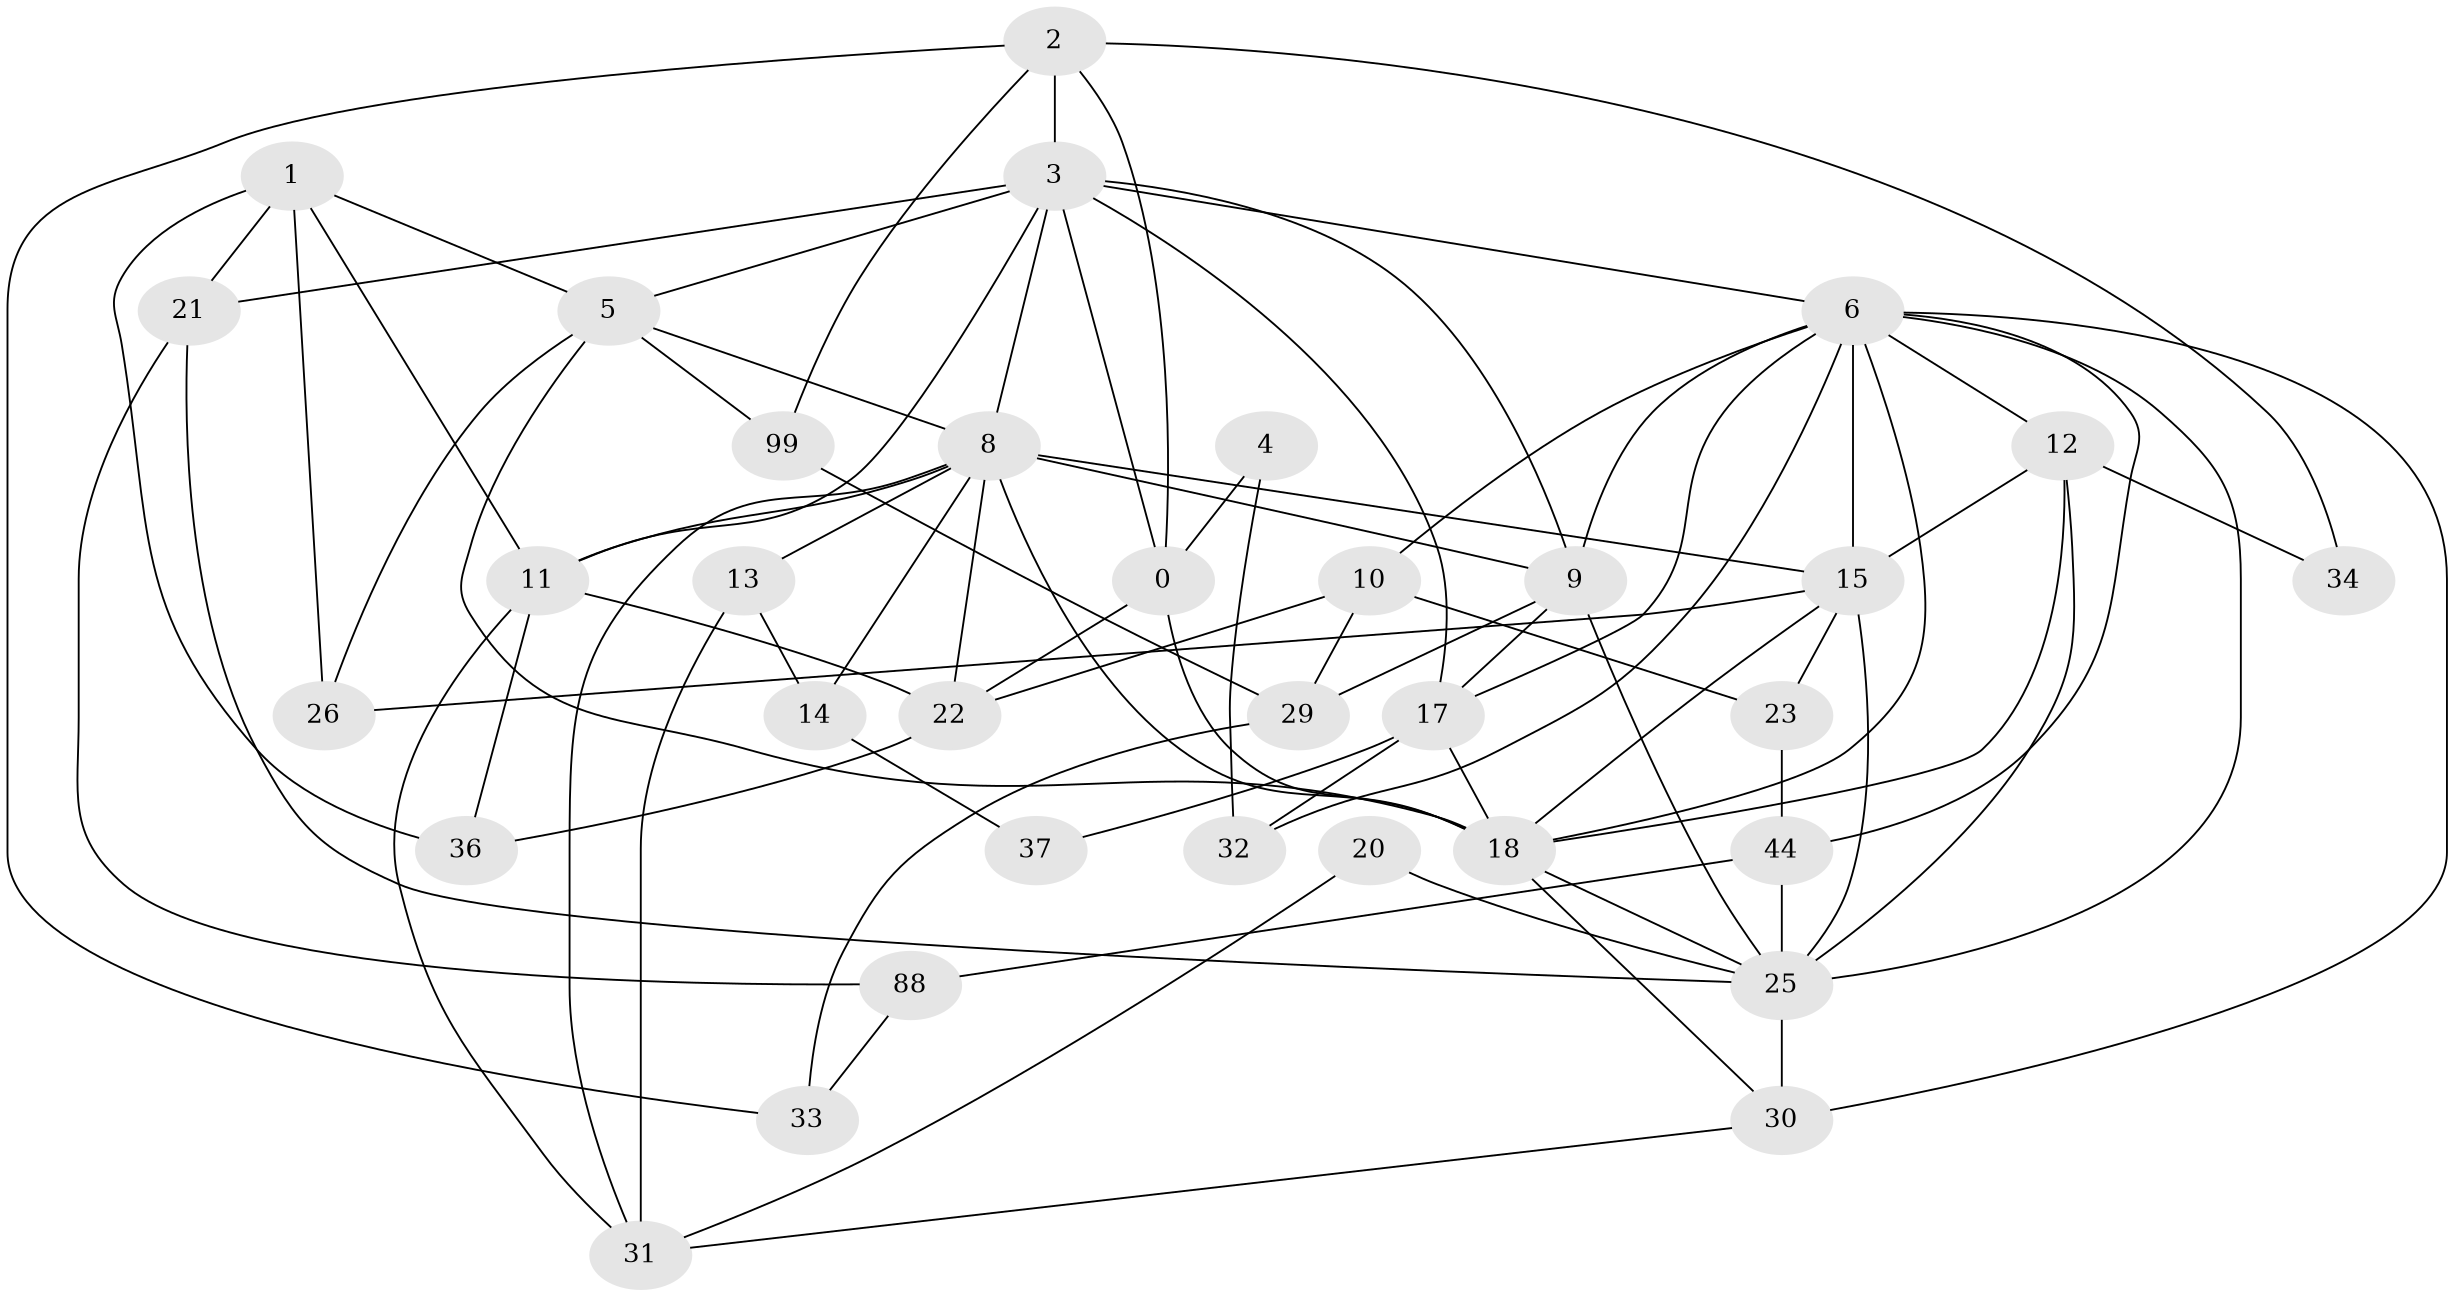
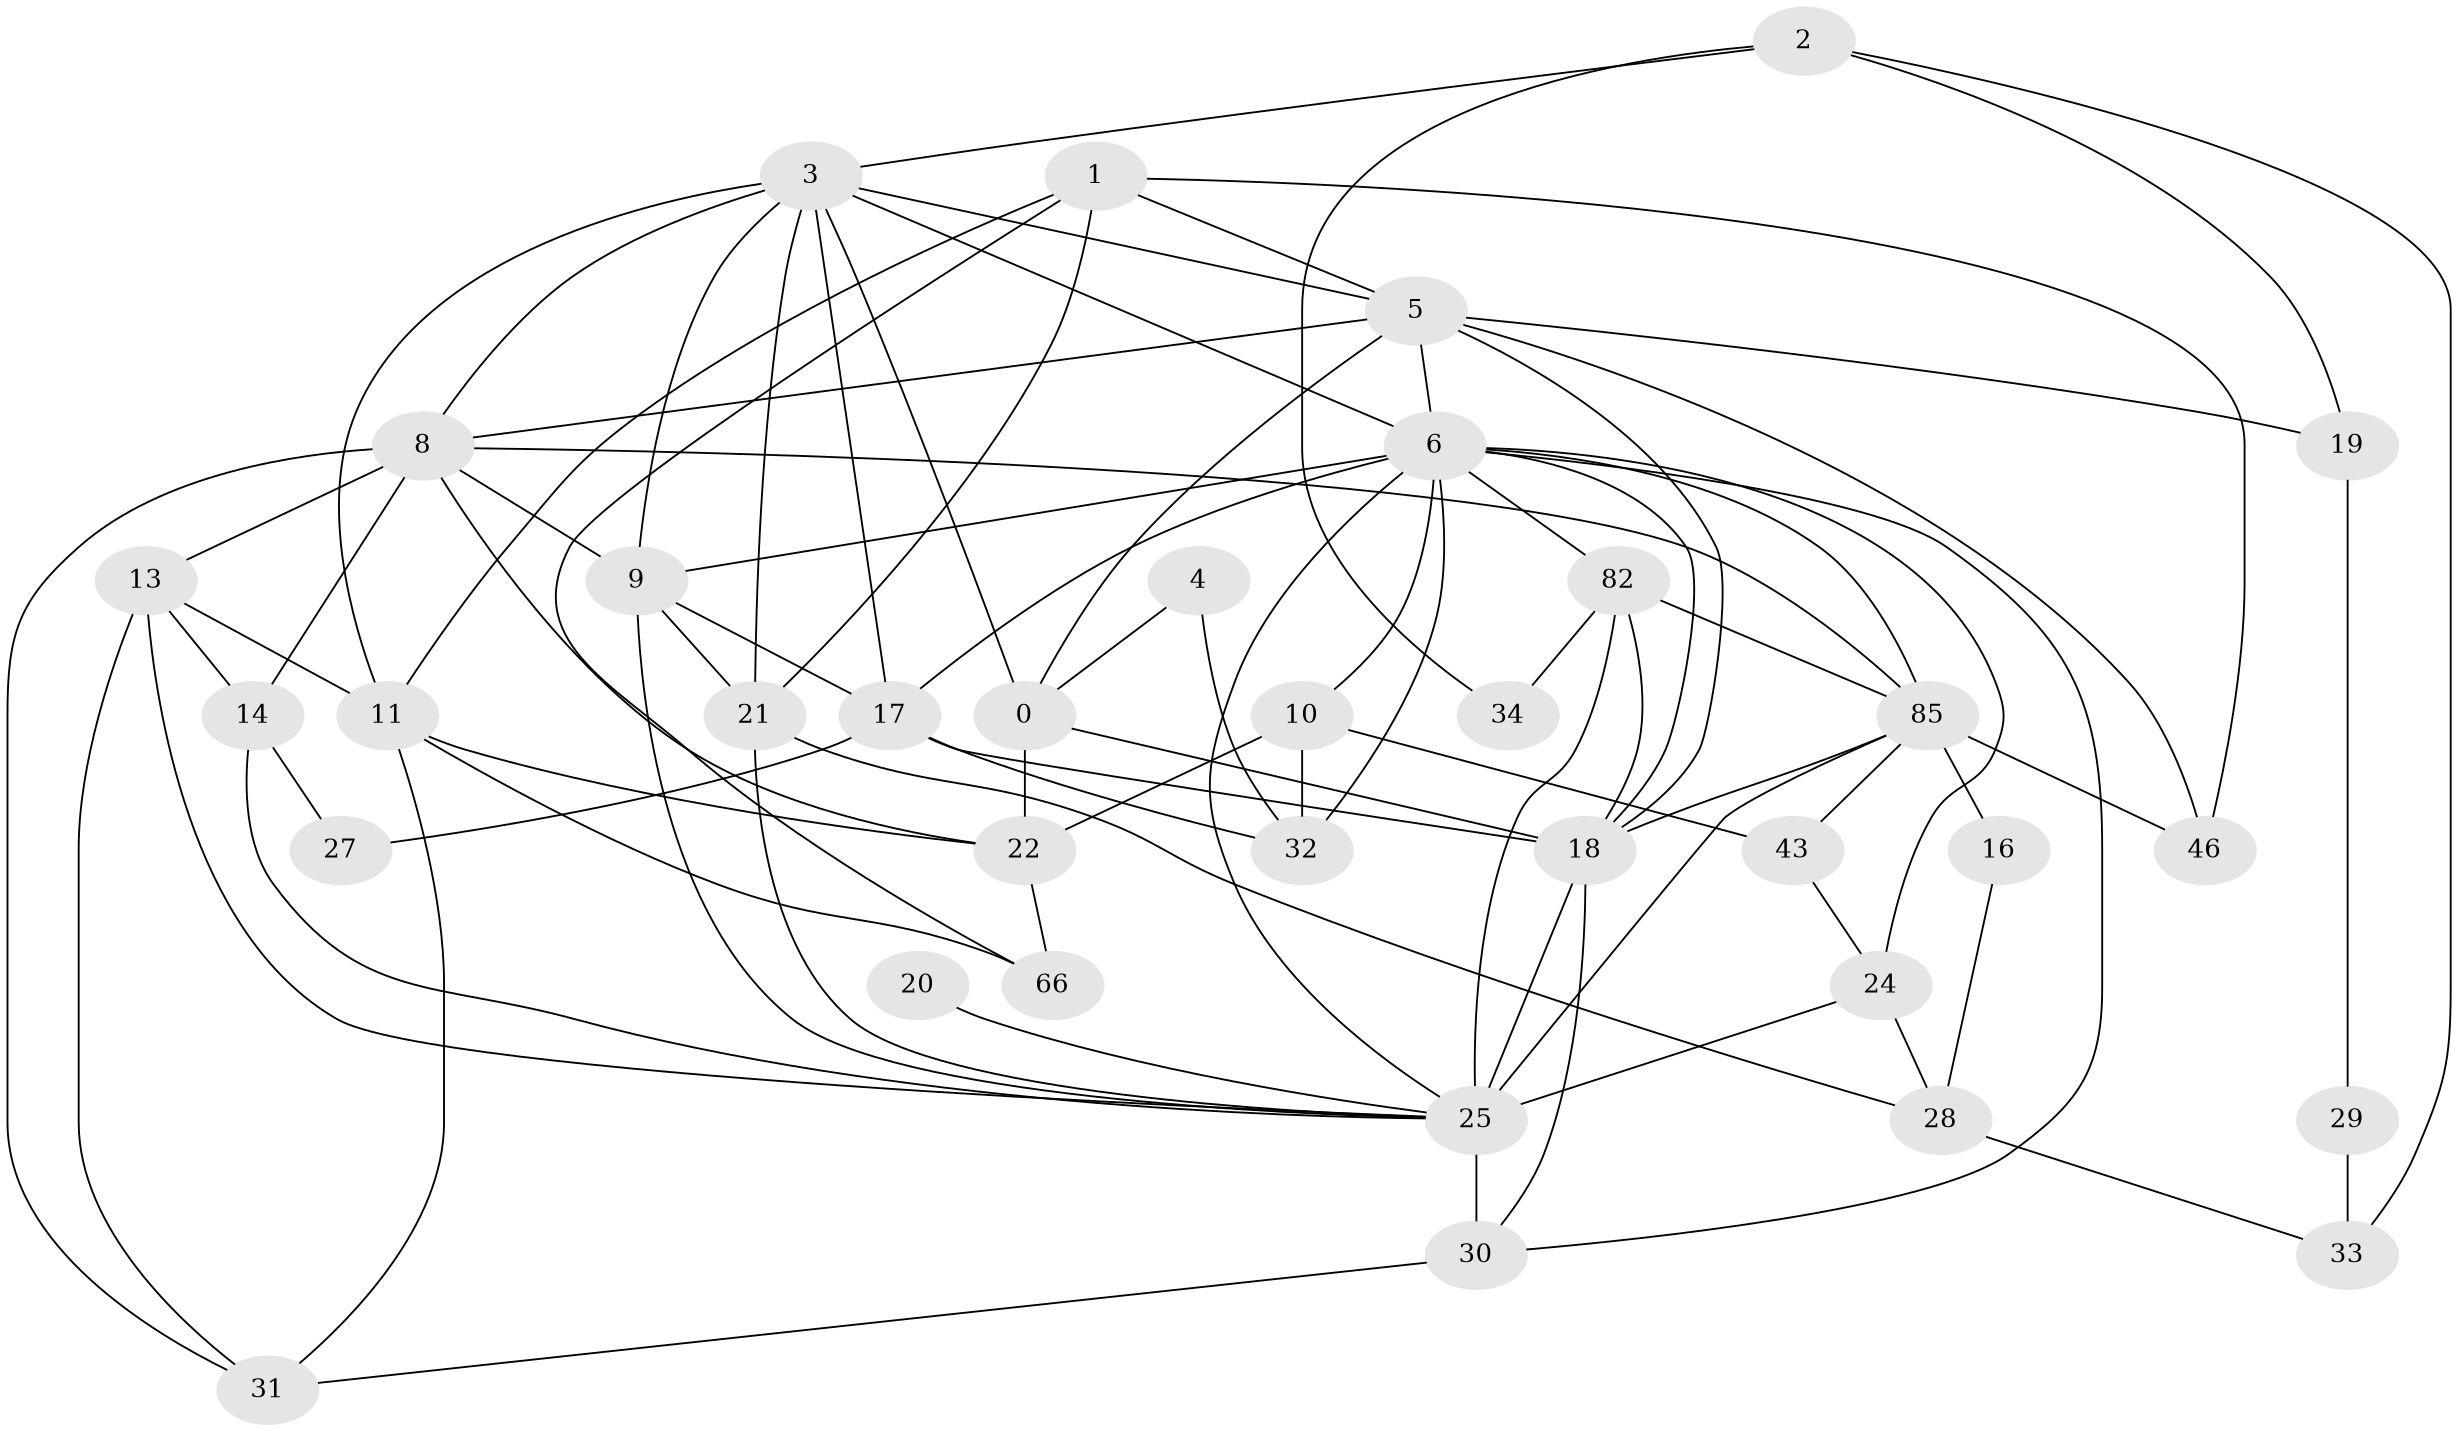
edge "2" -- "0": now "5" -- "0"
edge "5" -- "6": added
node "99": label "99" -> "19"
node "12": label "12" -> "82"
edge "8" -- "11": now "13" -- "11"
node "15": label "15" -> "85"
edge "10" -- "29": now "10" -- "32"
edge "9" -- "29": now "9" -- "21"
node "26": label "26" -> "46"
node "23": label "23" -> "43"
edge "8" -- "18": removed
node "36": label "36" -> "66"
node "37": label "37" -> "27"
node "44": label "44" -> "24"
node "16": added
node "88": label "88" -> "28"
edge "14" -- "25": added
edge "13" -- "25": added
edge "20" -- "31": removed
